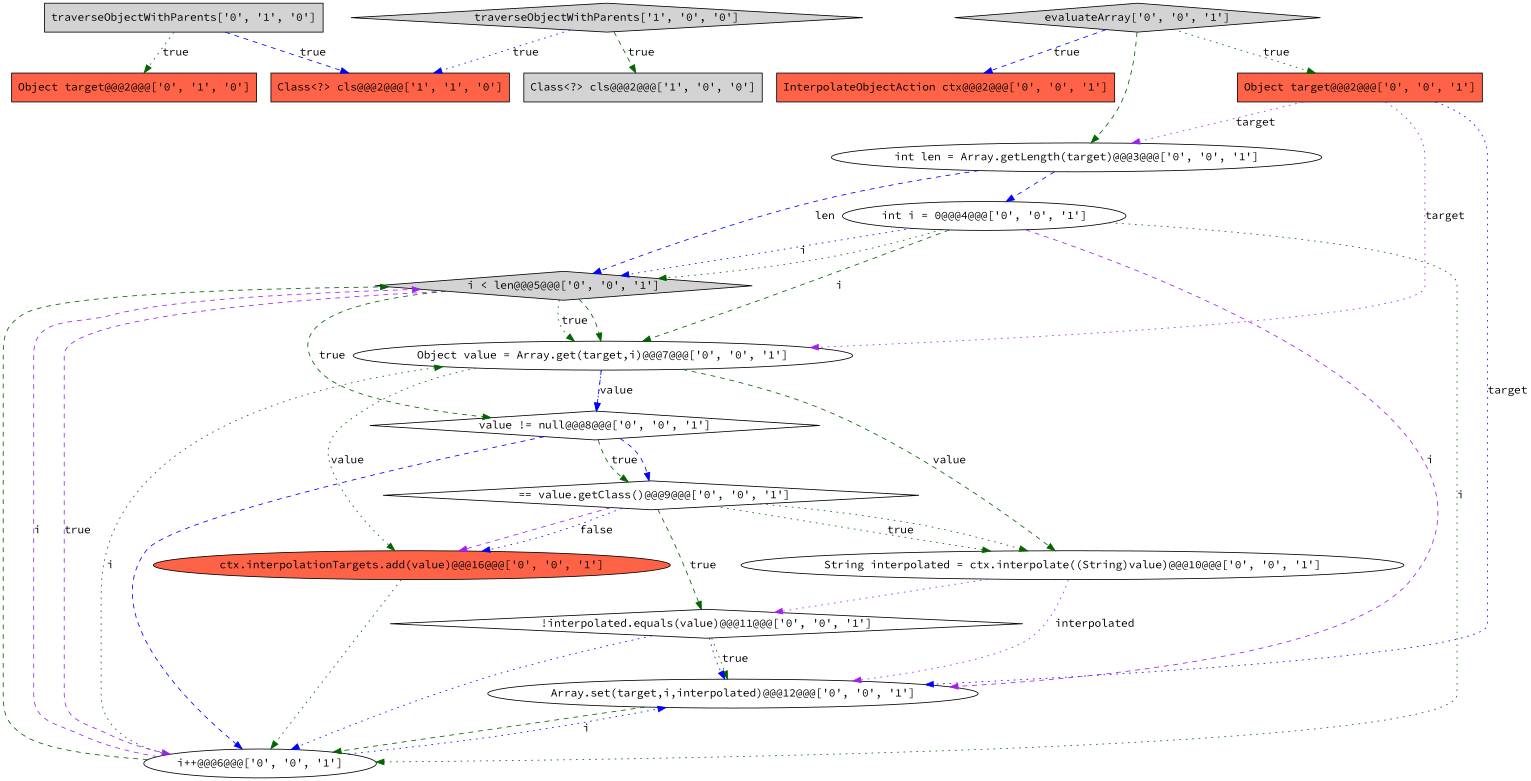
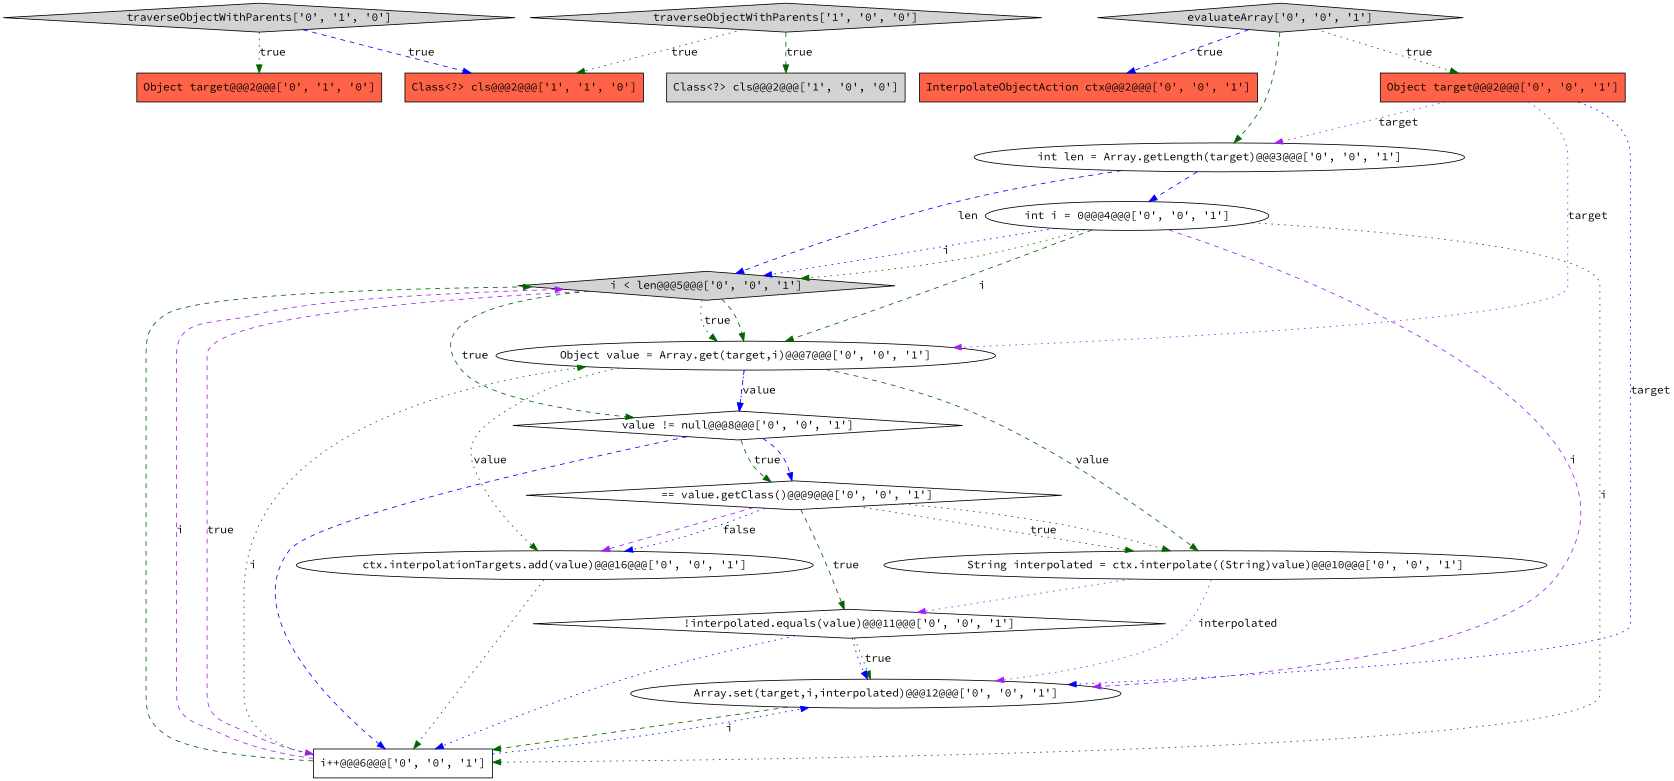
node "traverseObjectWithParents['0', '1', '0']": shape box -> diamond
edge "traverseObjectWithParents['1', '0', '0']" -> "Class<?> cls@@@2@@@['1', '1', '0']": color blue -> darkgreen
node "ctx.interpolationTargets.add(value)@@@16@@@['0', '0', '1']": fillcolor tomato -> white
node "i++@@@6@@@['0', '0', '1']": shape ellipse -> box
